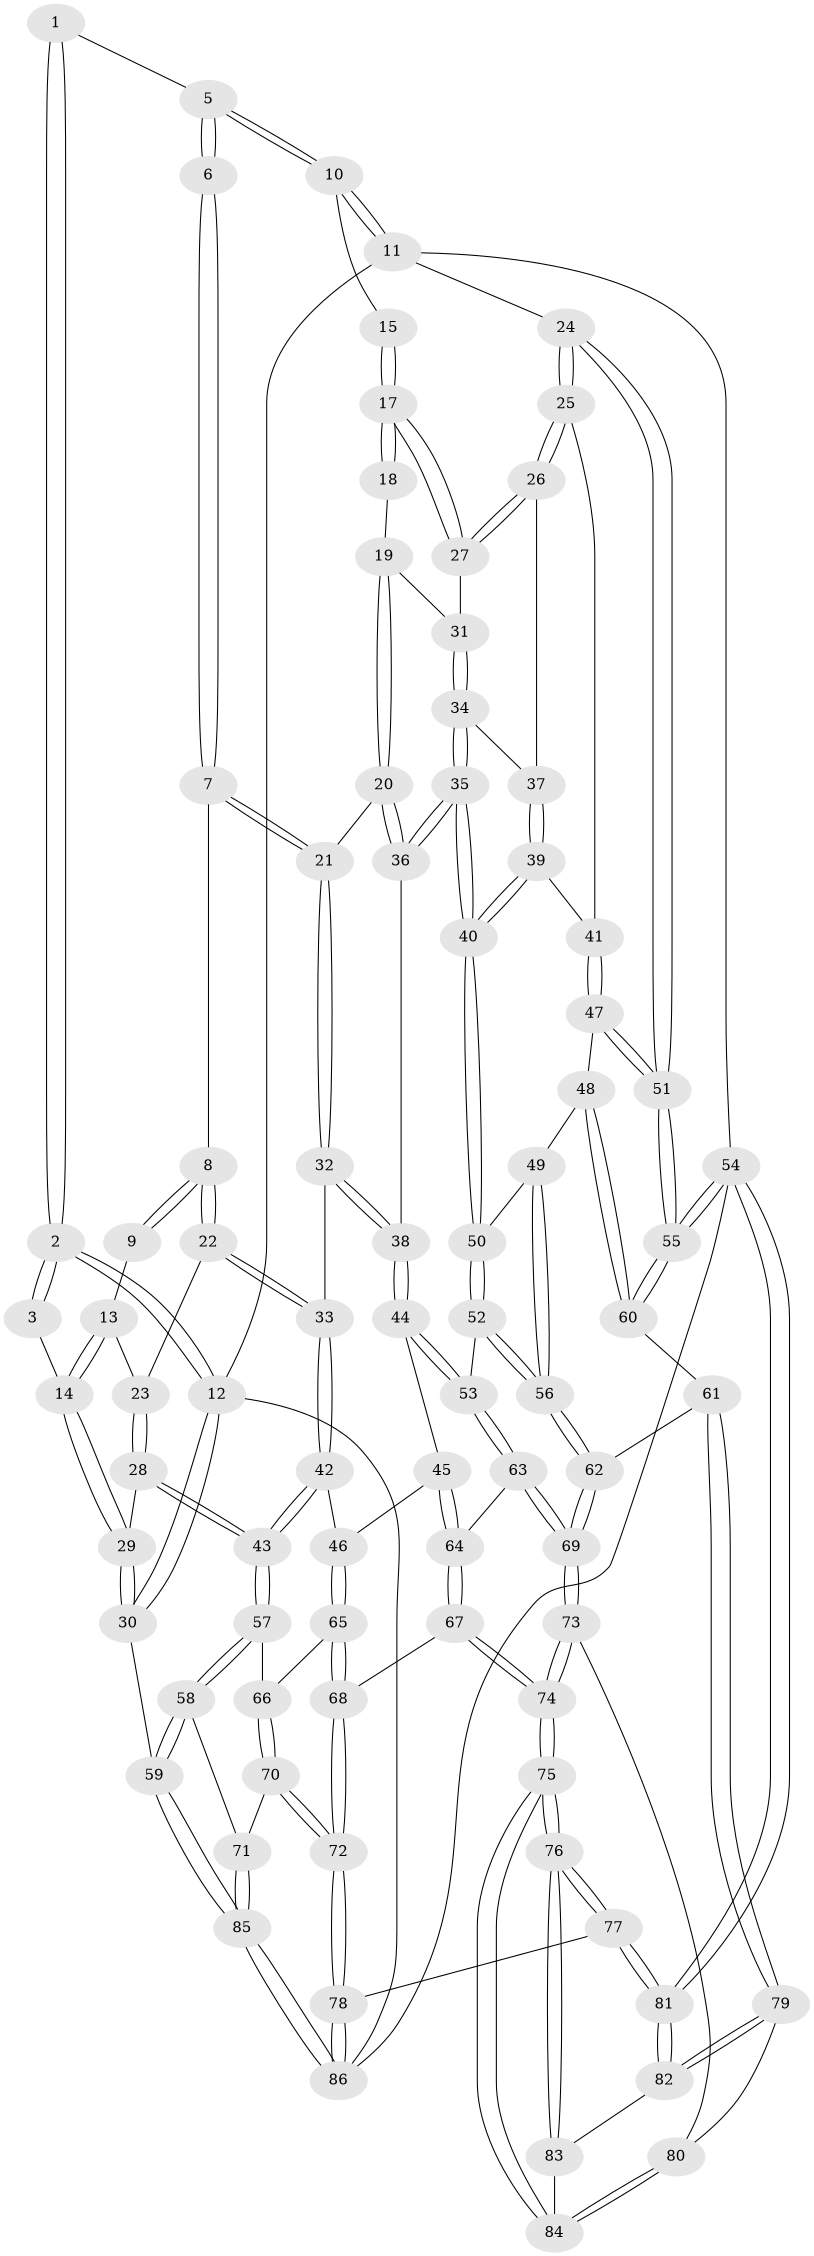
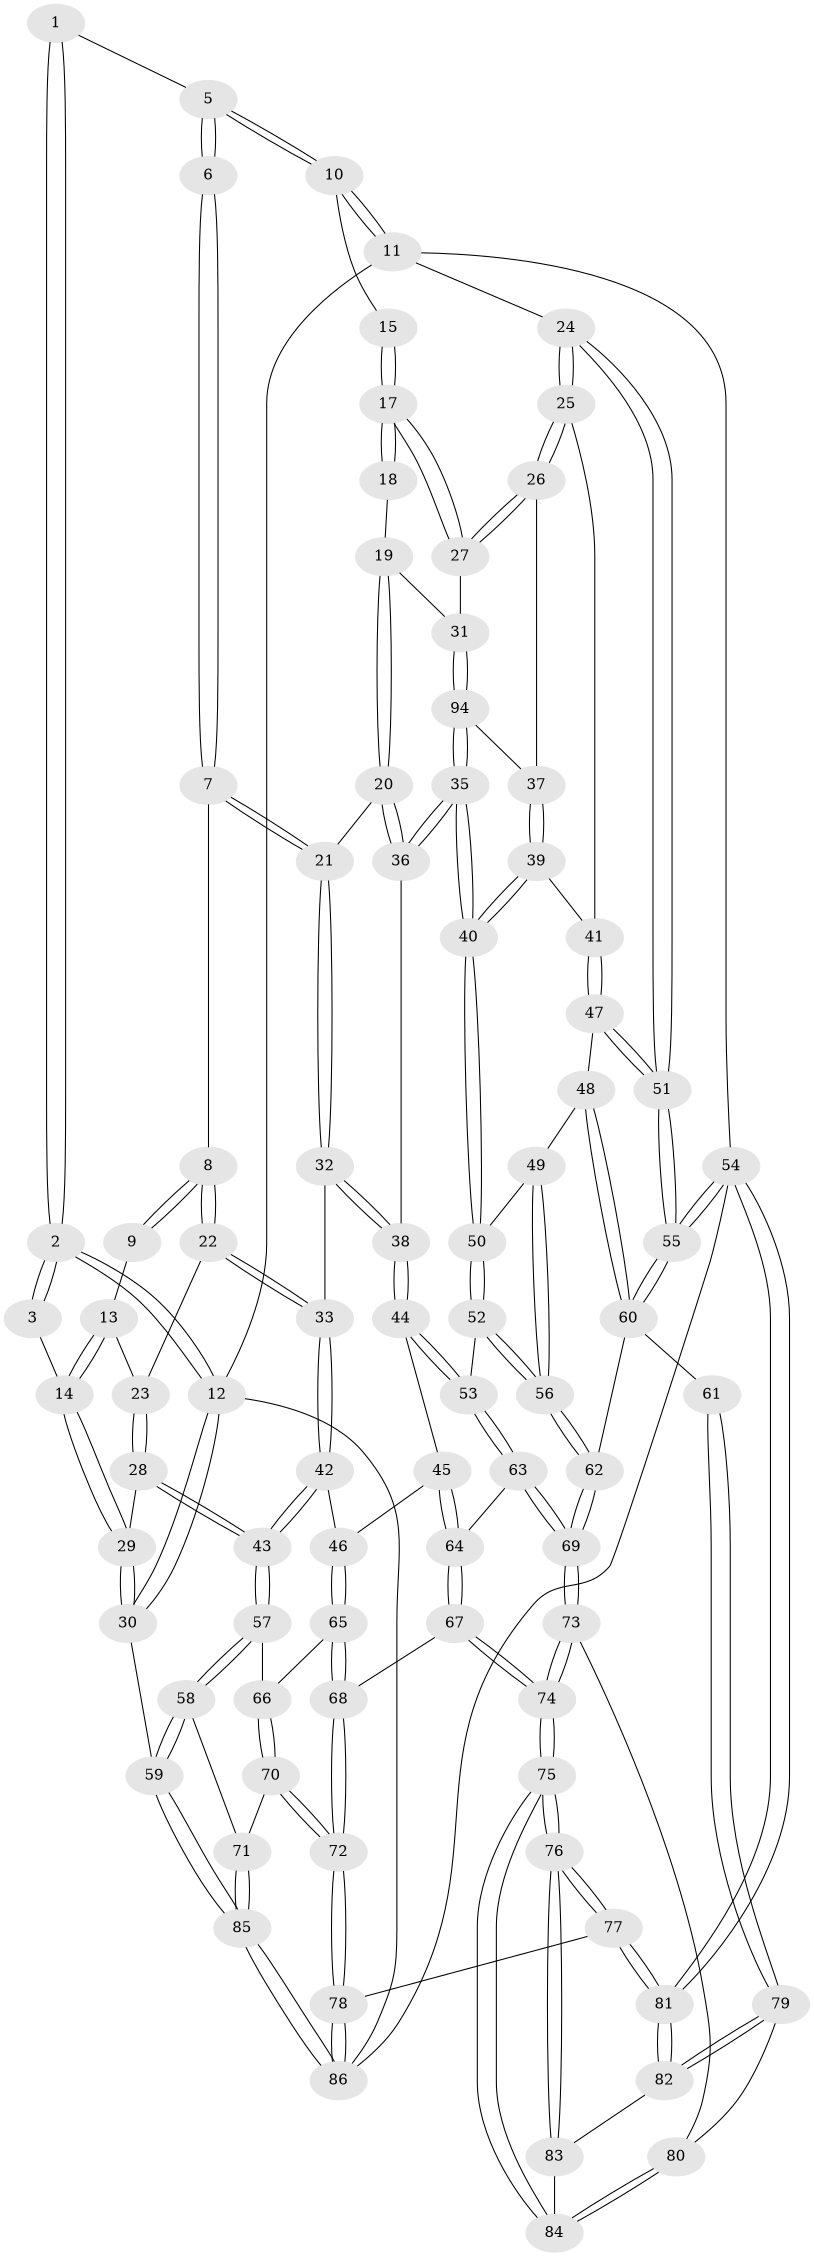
node "34": label "34" -> "94"
edge "61" -- "62": now "60" -- "62"
